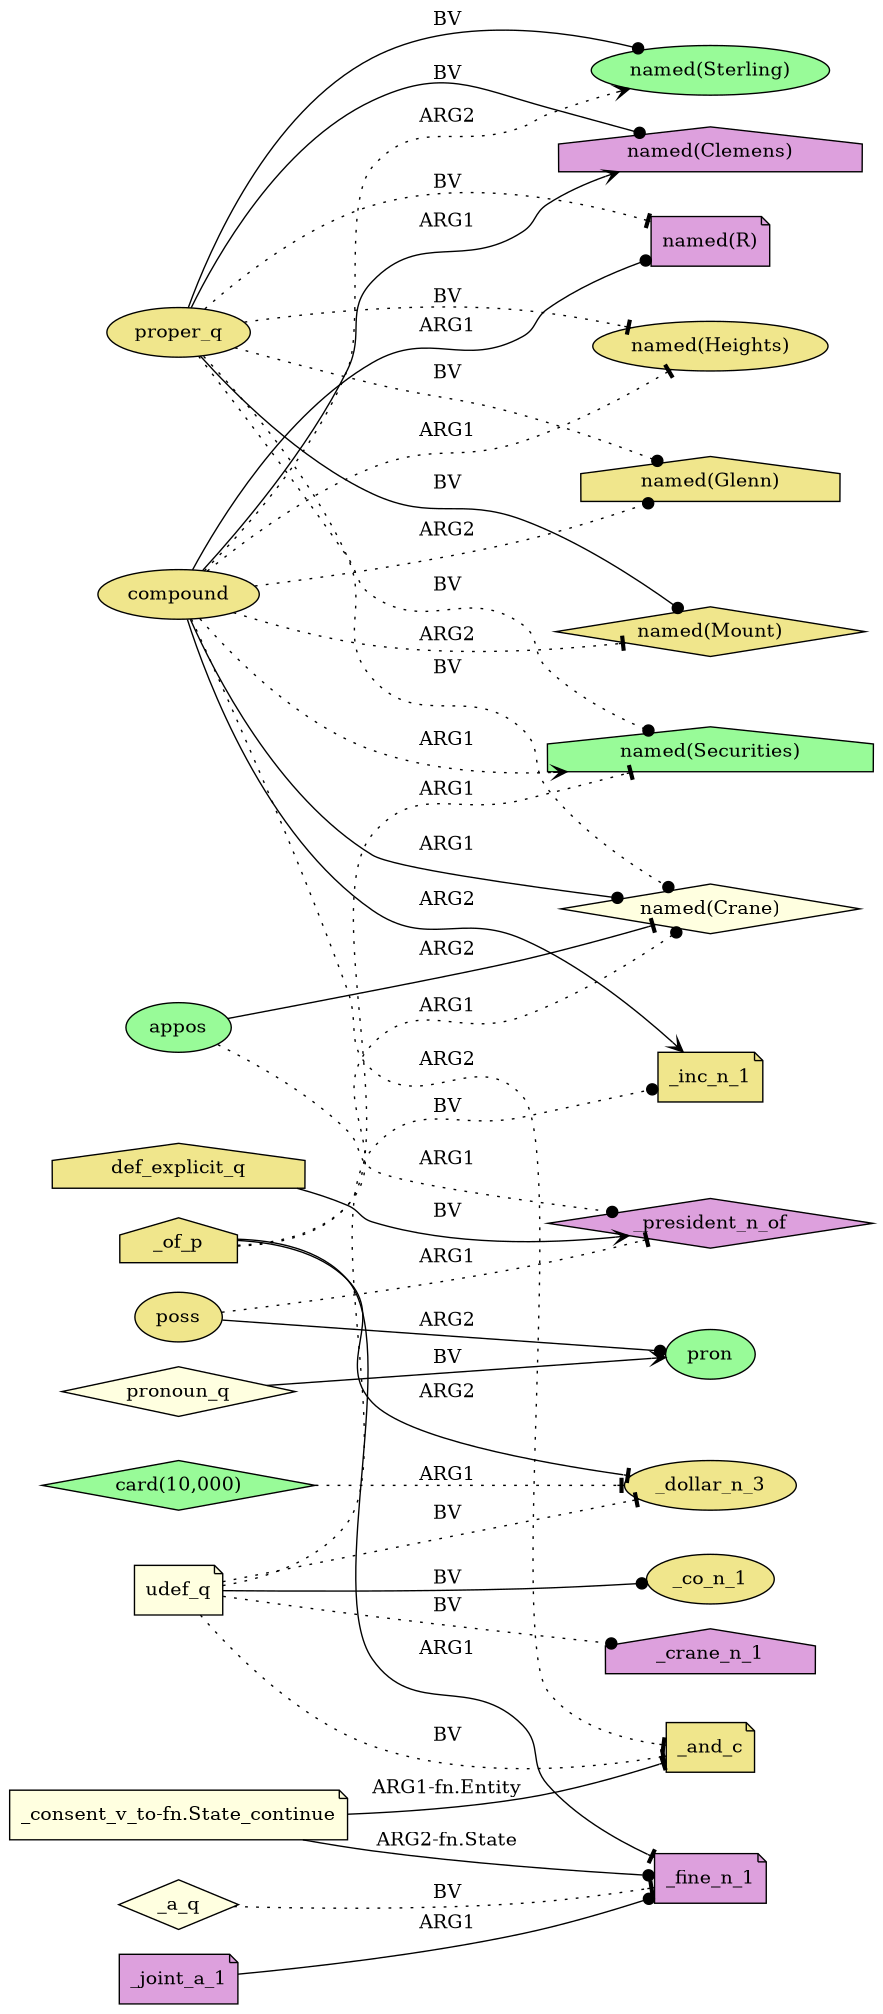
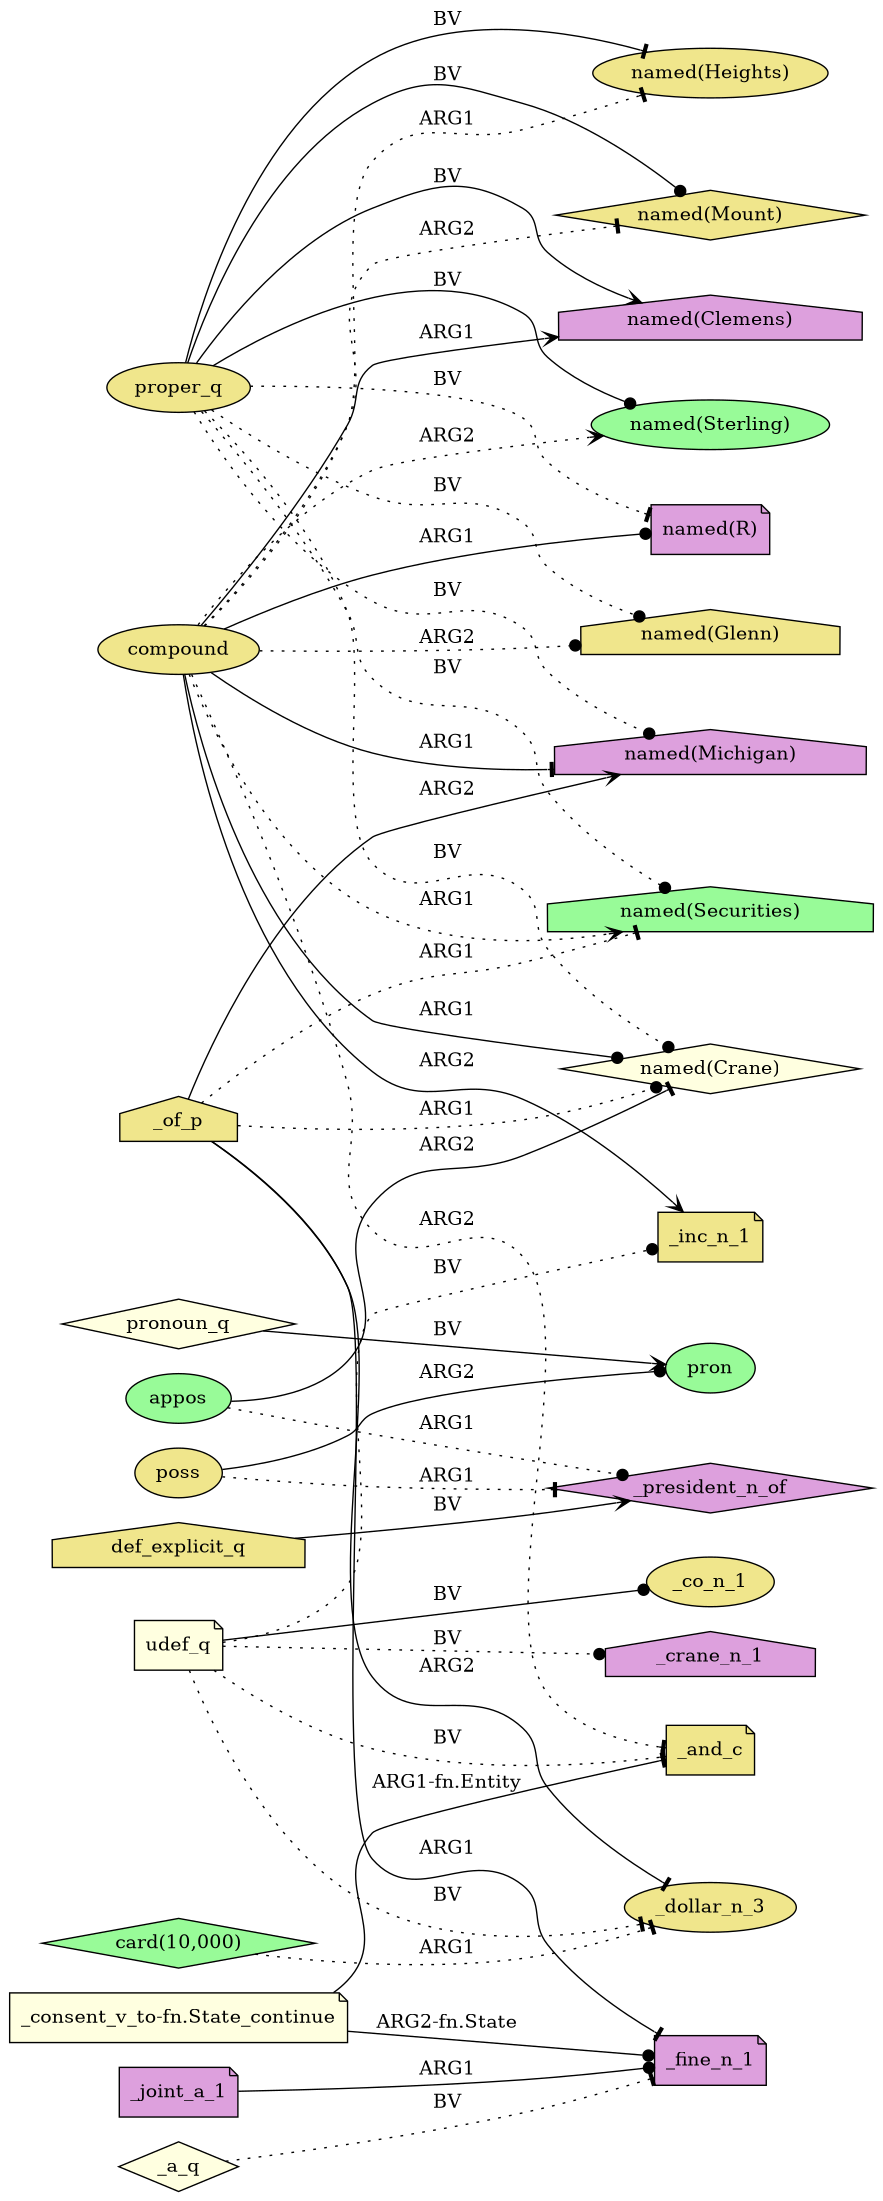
edge "proper_q" -> "named(Clemens)": arrowhead dot -> vee
edge "proper_q" -> "named(Heights)": style dotted -> solid
node "named(Michigan)": added
